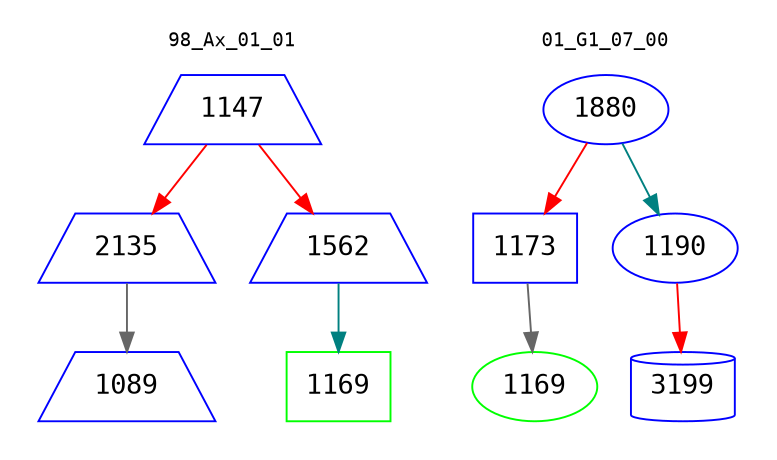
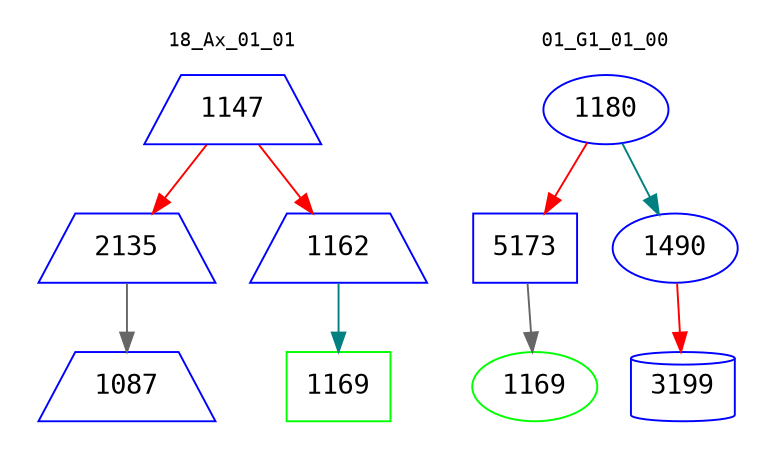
cluster "98_Ax_01_01": label "98_Ax_01_01" -> "18_Ax_01_01"
cluster "01_G1_07_00": label "01_G1_07_00" -> "01_G1_01_00"
node "1880": label "1880" -> "1180"
node "1562": label "1562" -> "1162"
node "1173": label "1173" -> "5173"
node "1190": label "1190" -> "1490"
node "1089": label "1089" -> "1087"
